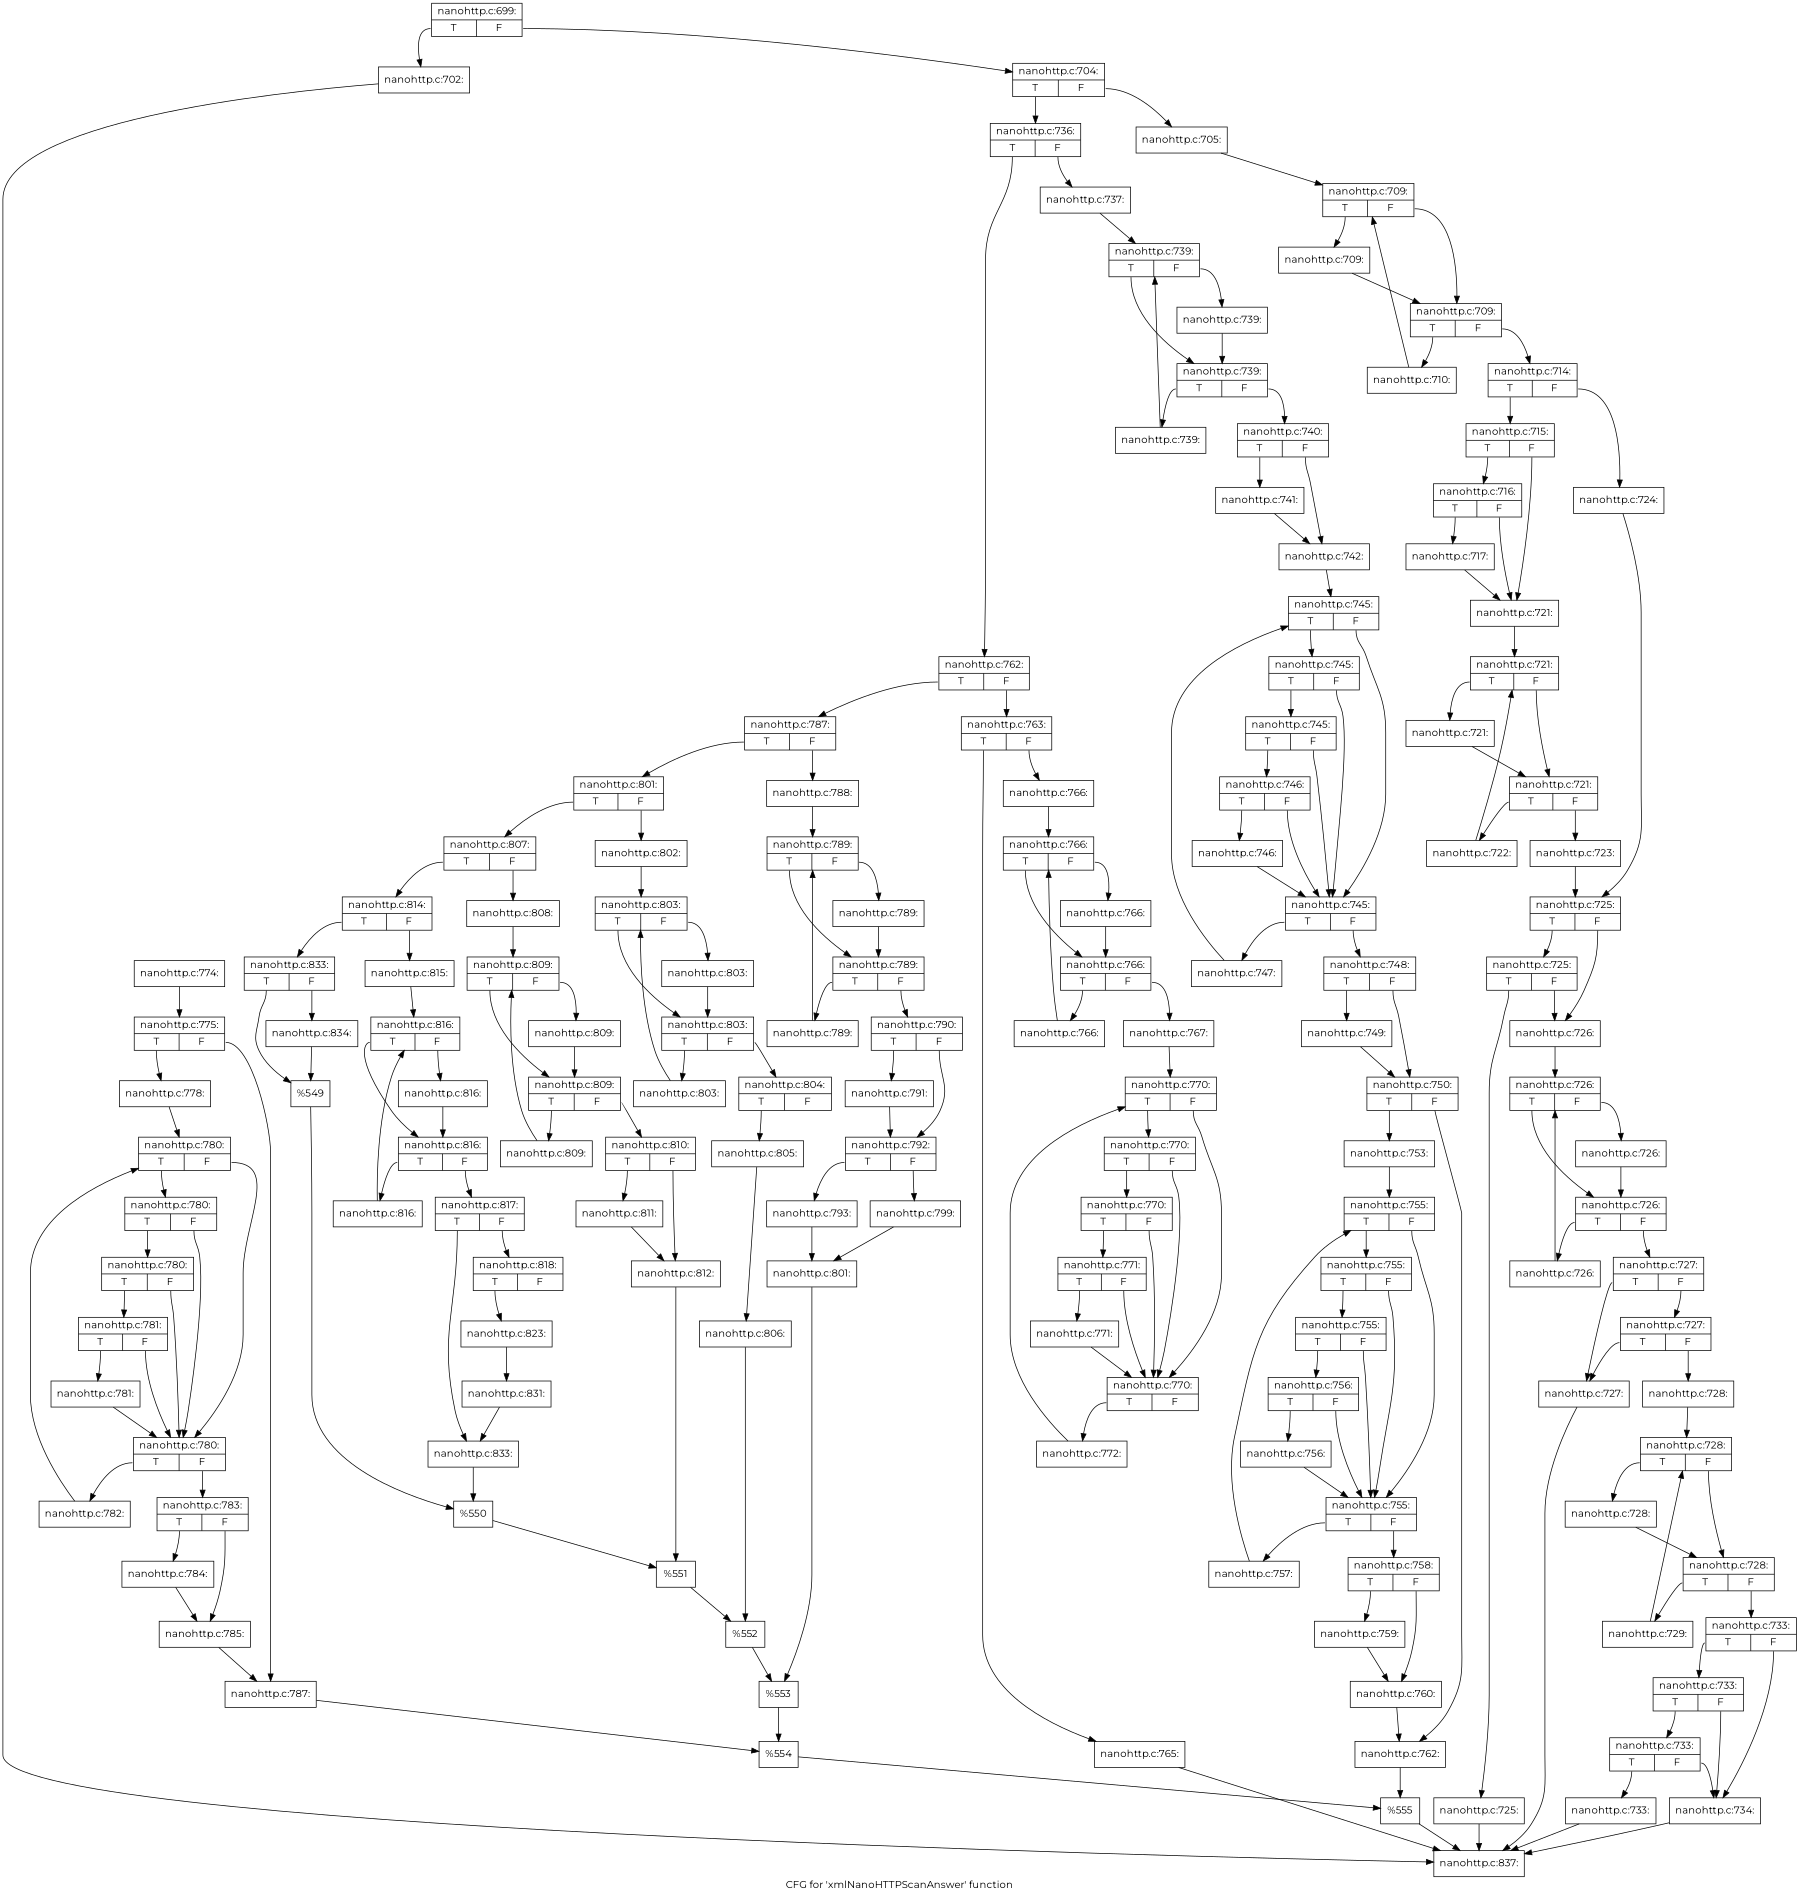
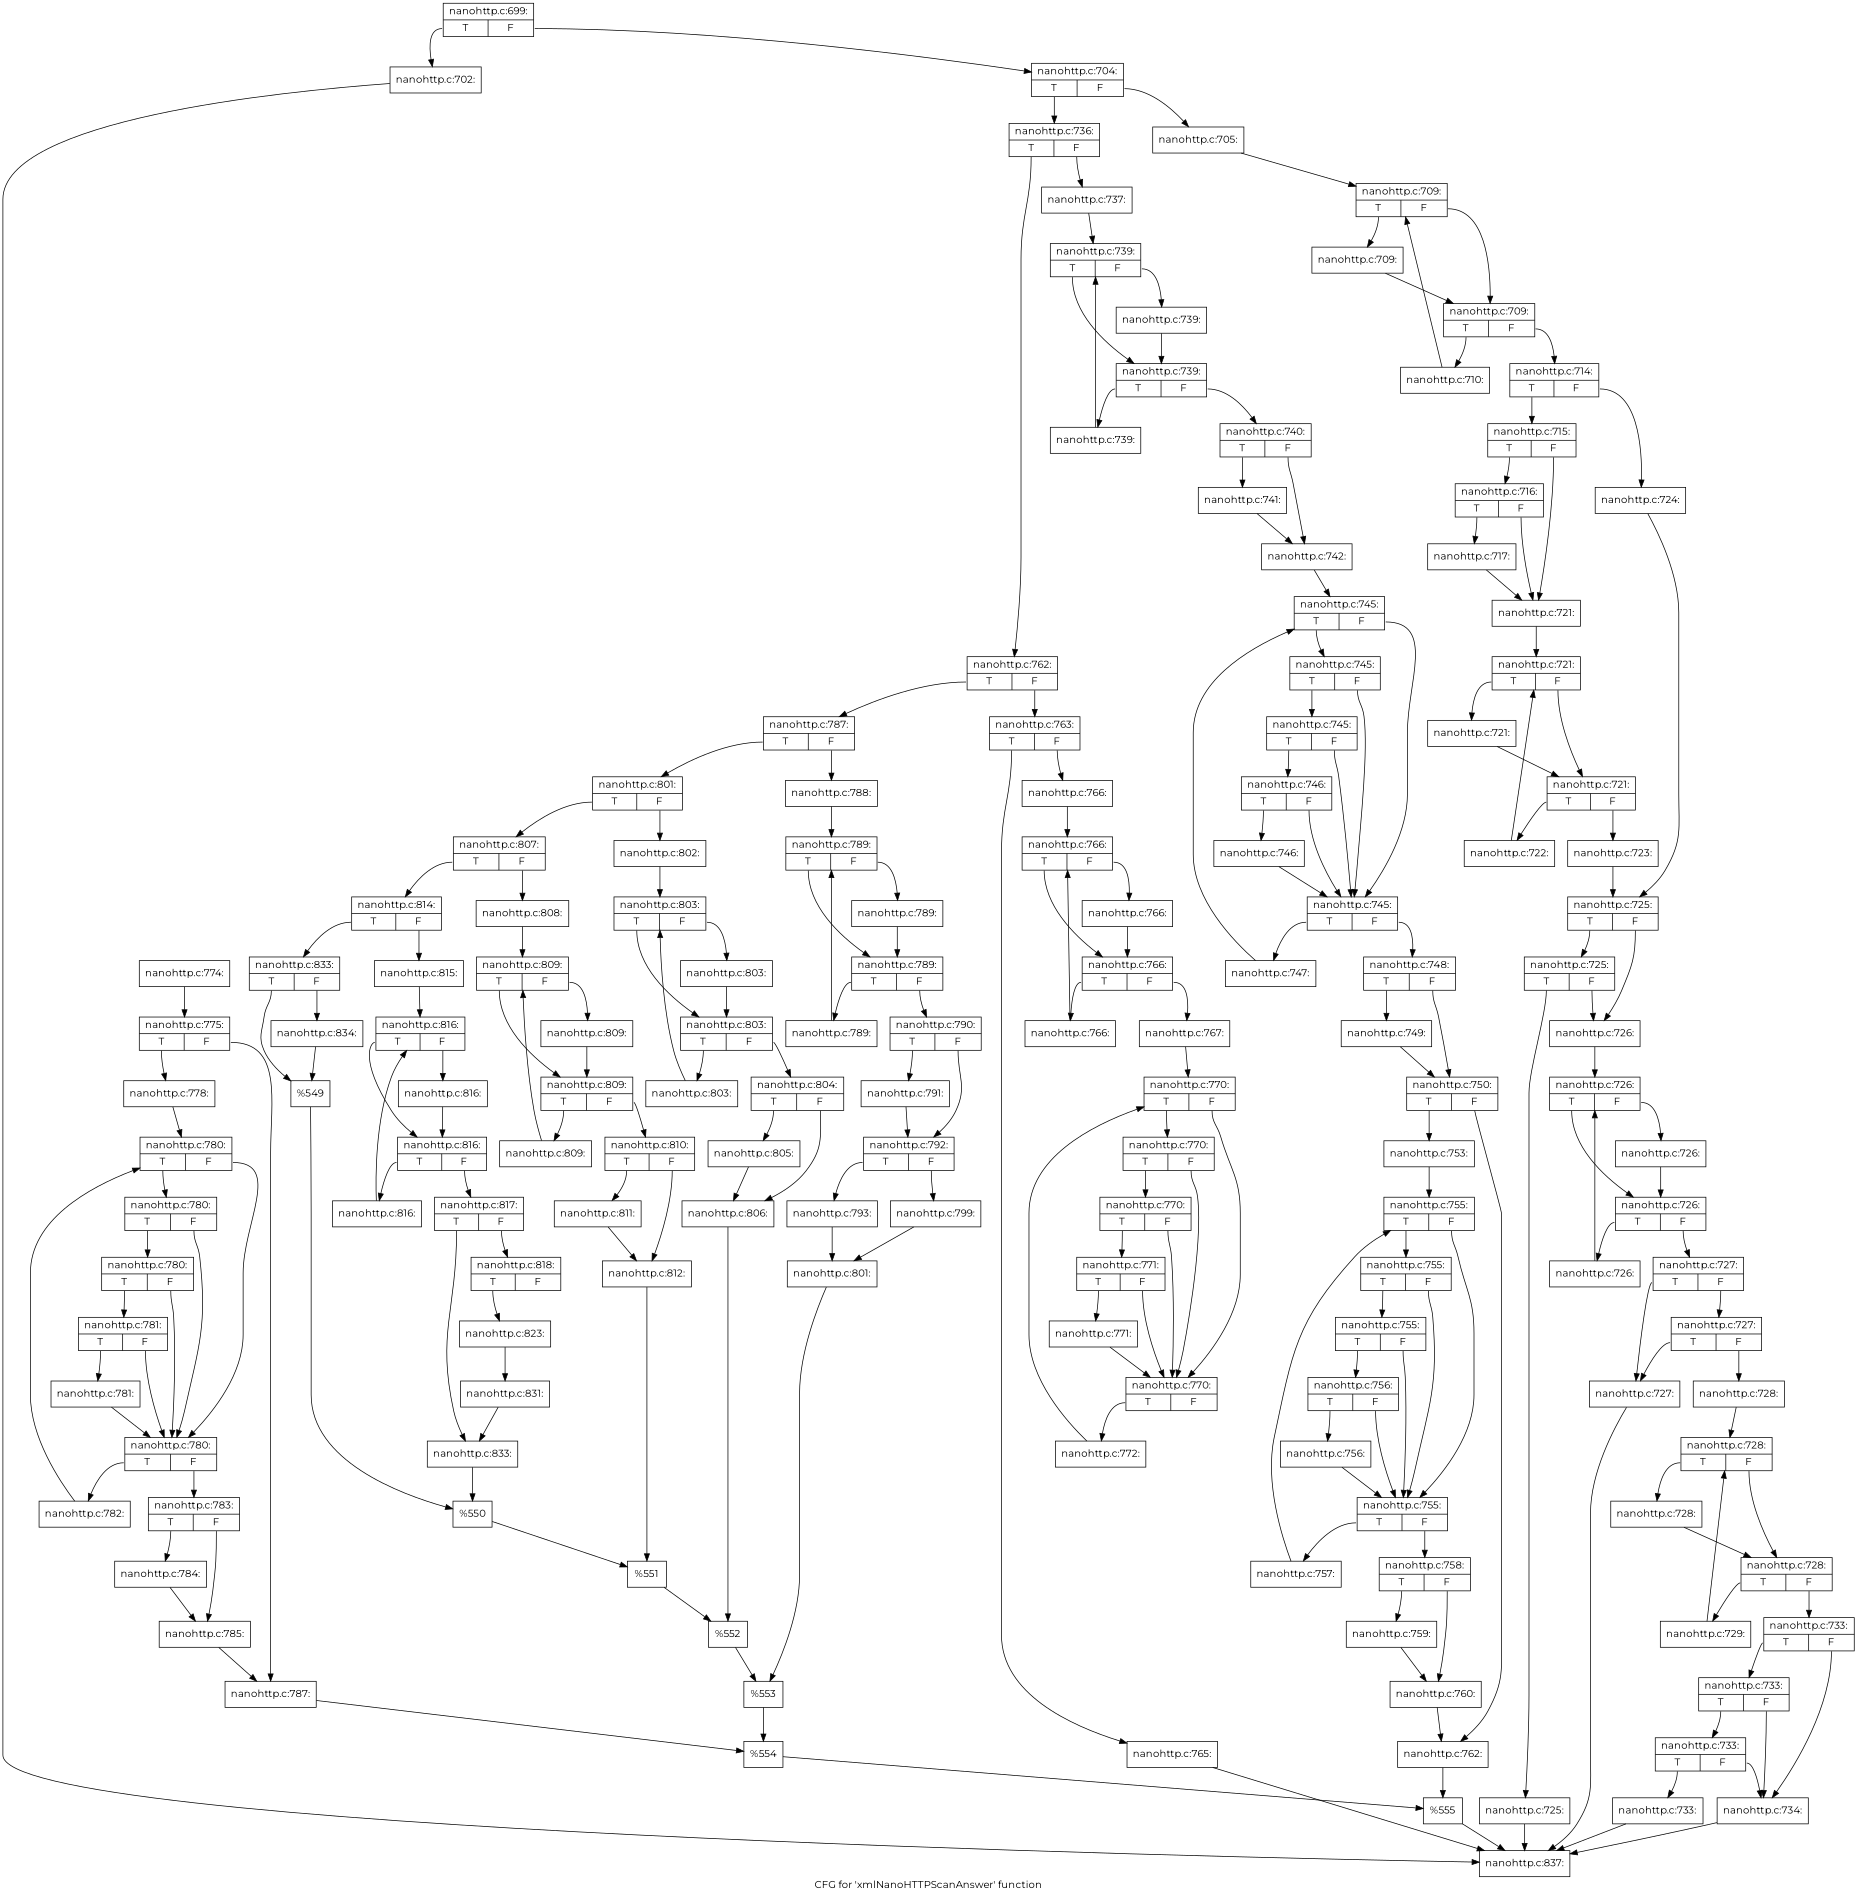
edge "nanohttp.c:804:" -> "nanohttp.c:806:": added
